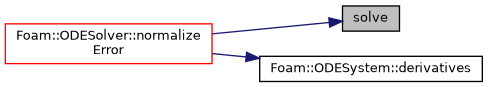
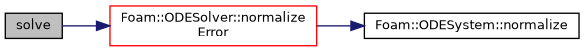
edge "Foam::ODESolver::normalize Error" -> "solve": reversed
node "Foam::ODESystem::derivatives": label "Foam::ODESystem::derivatives" -> "Foam::ODESystem::normalize"
